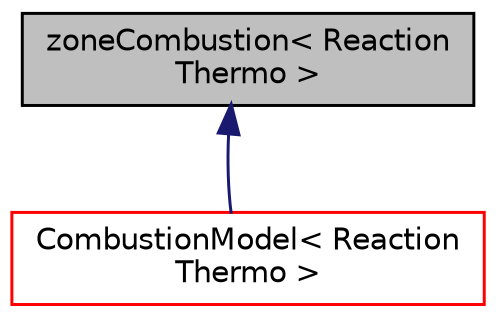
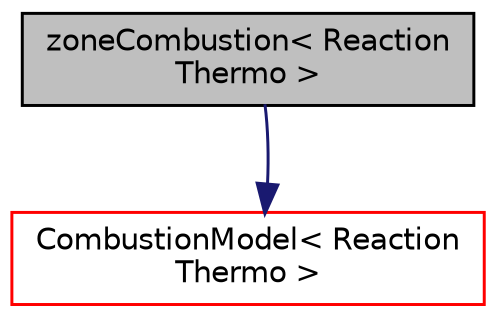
edge "CombustionModel< Reaction Thermo >" -> "zoneCombustion< Reaction Thermo >": reversed
